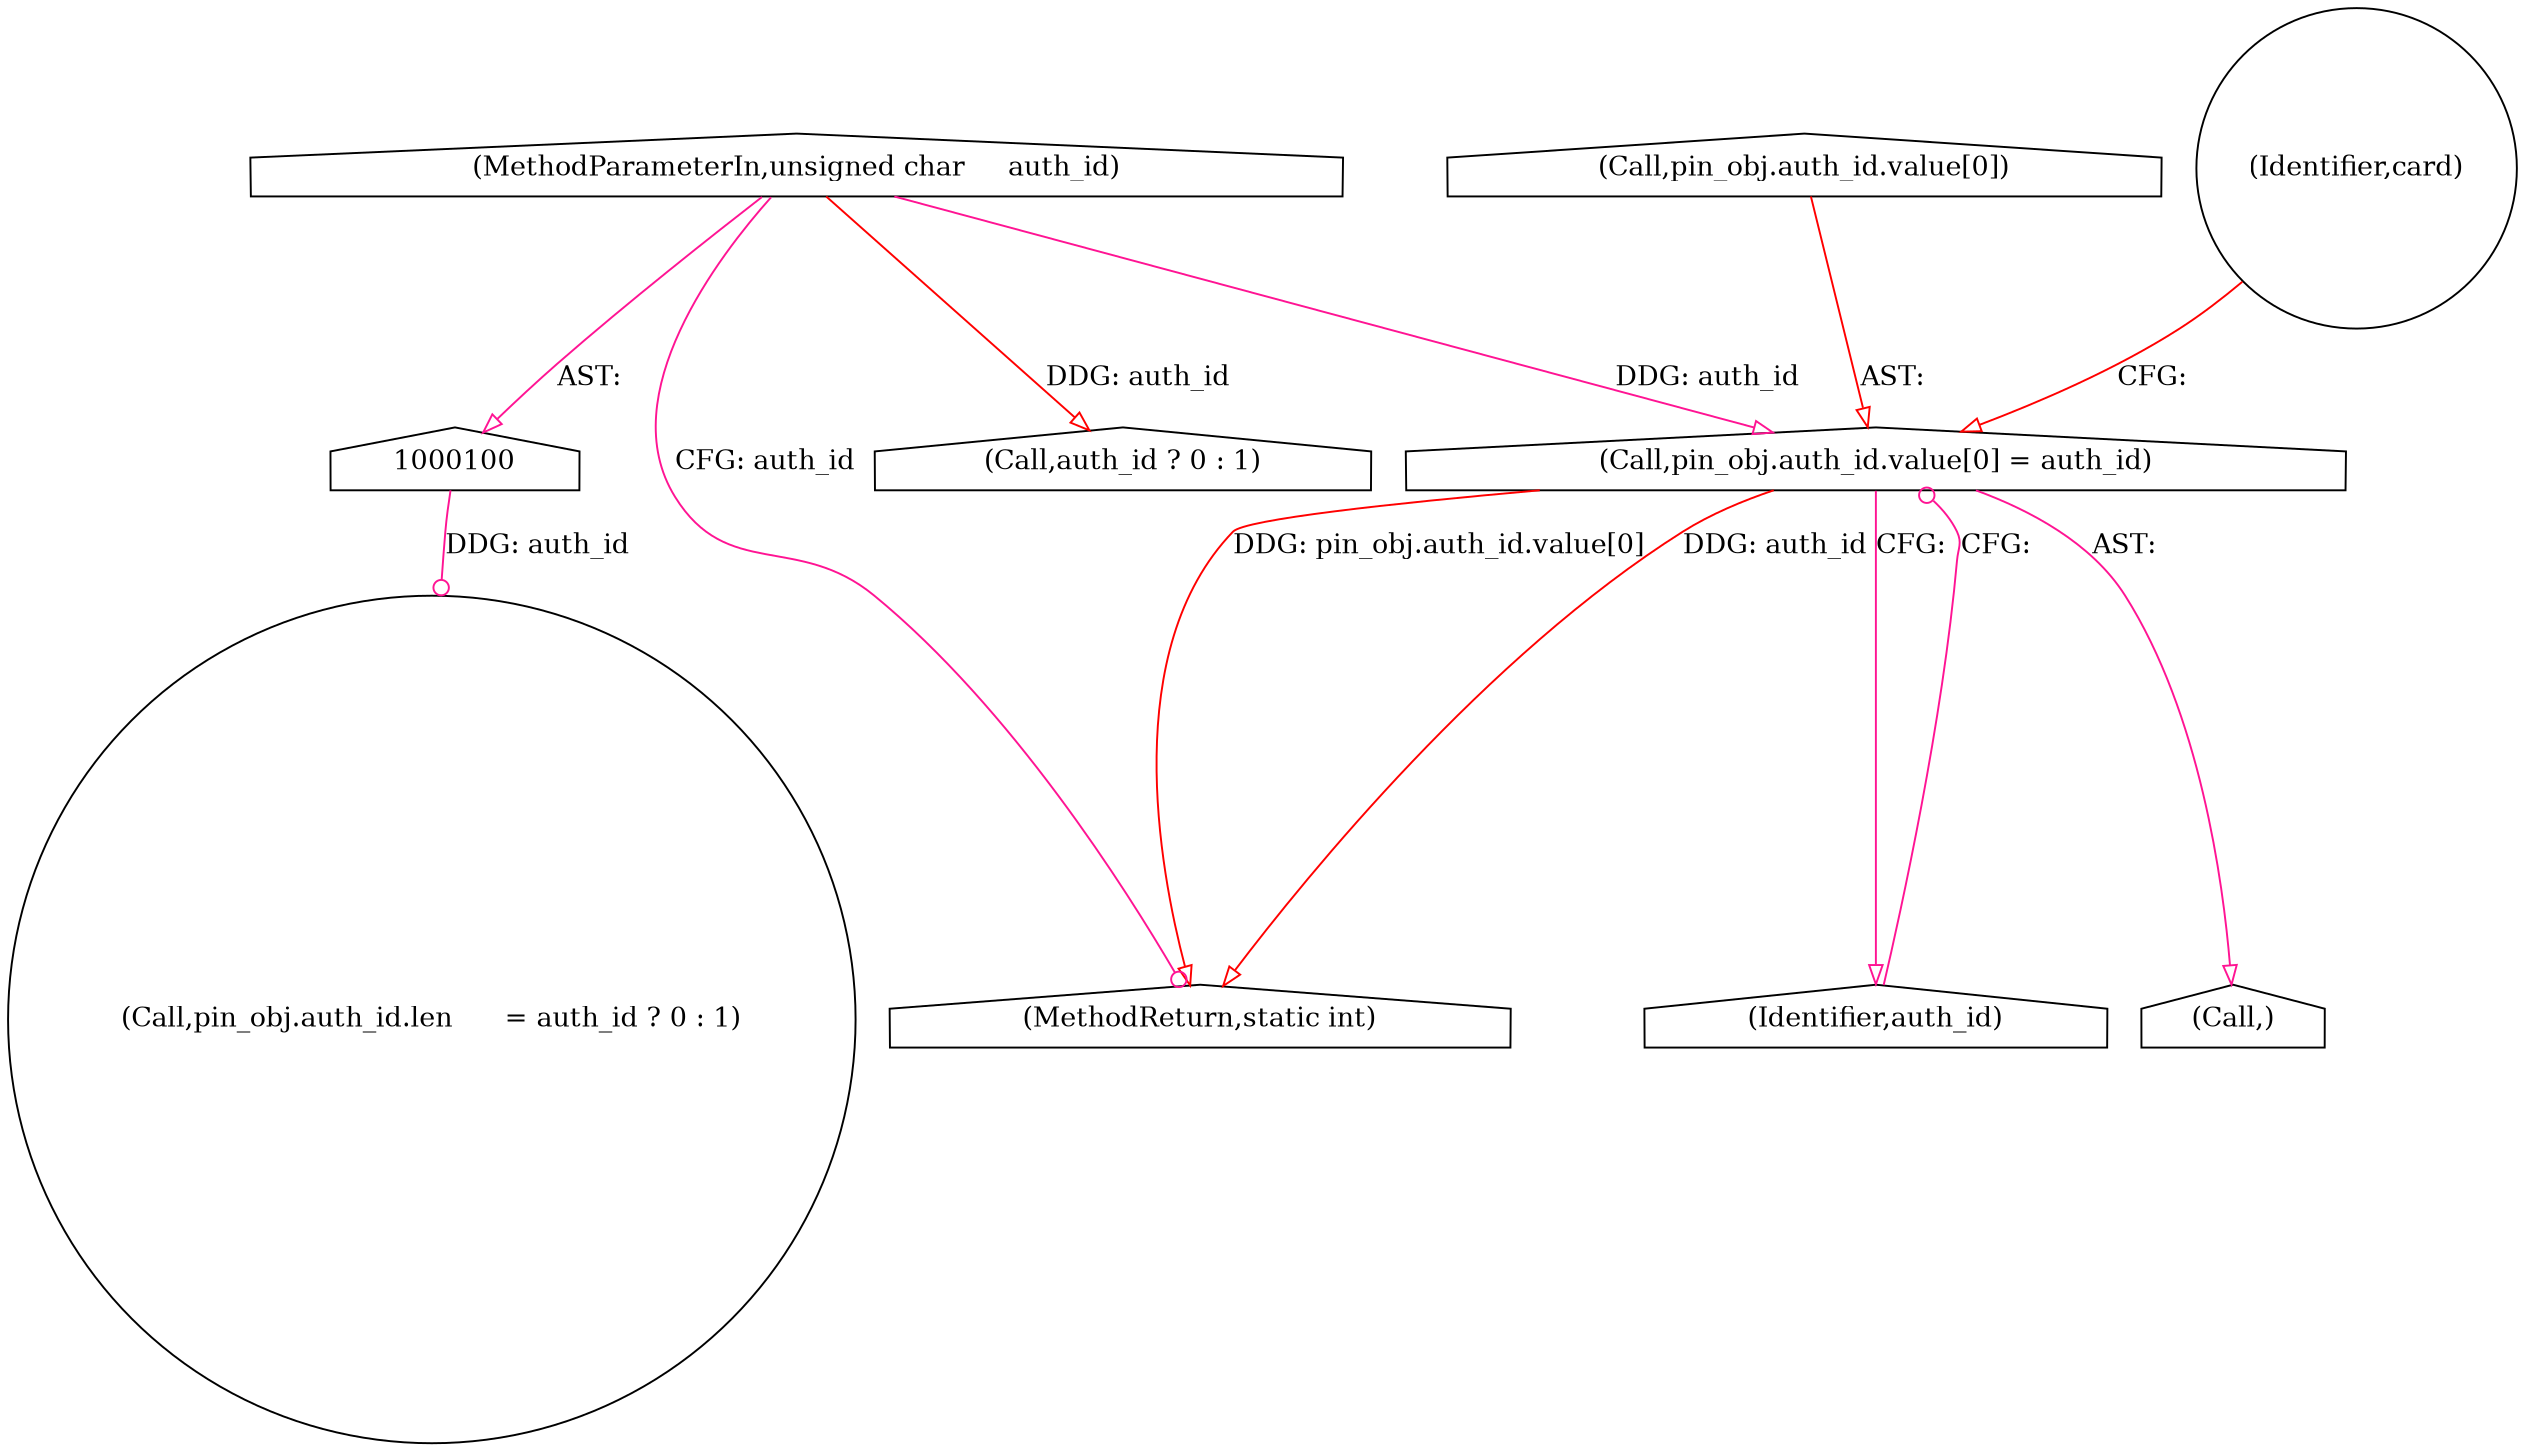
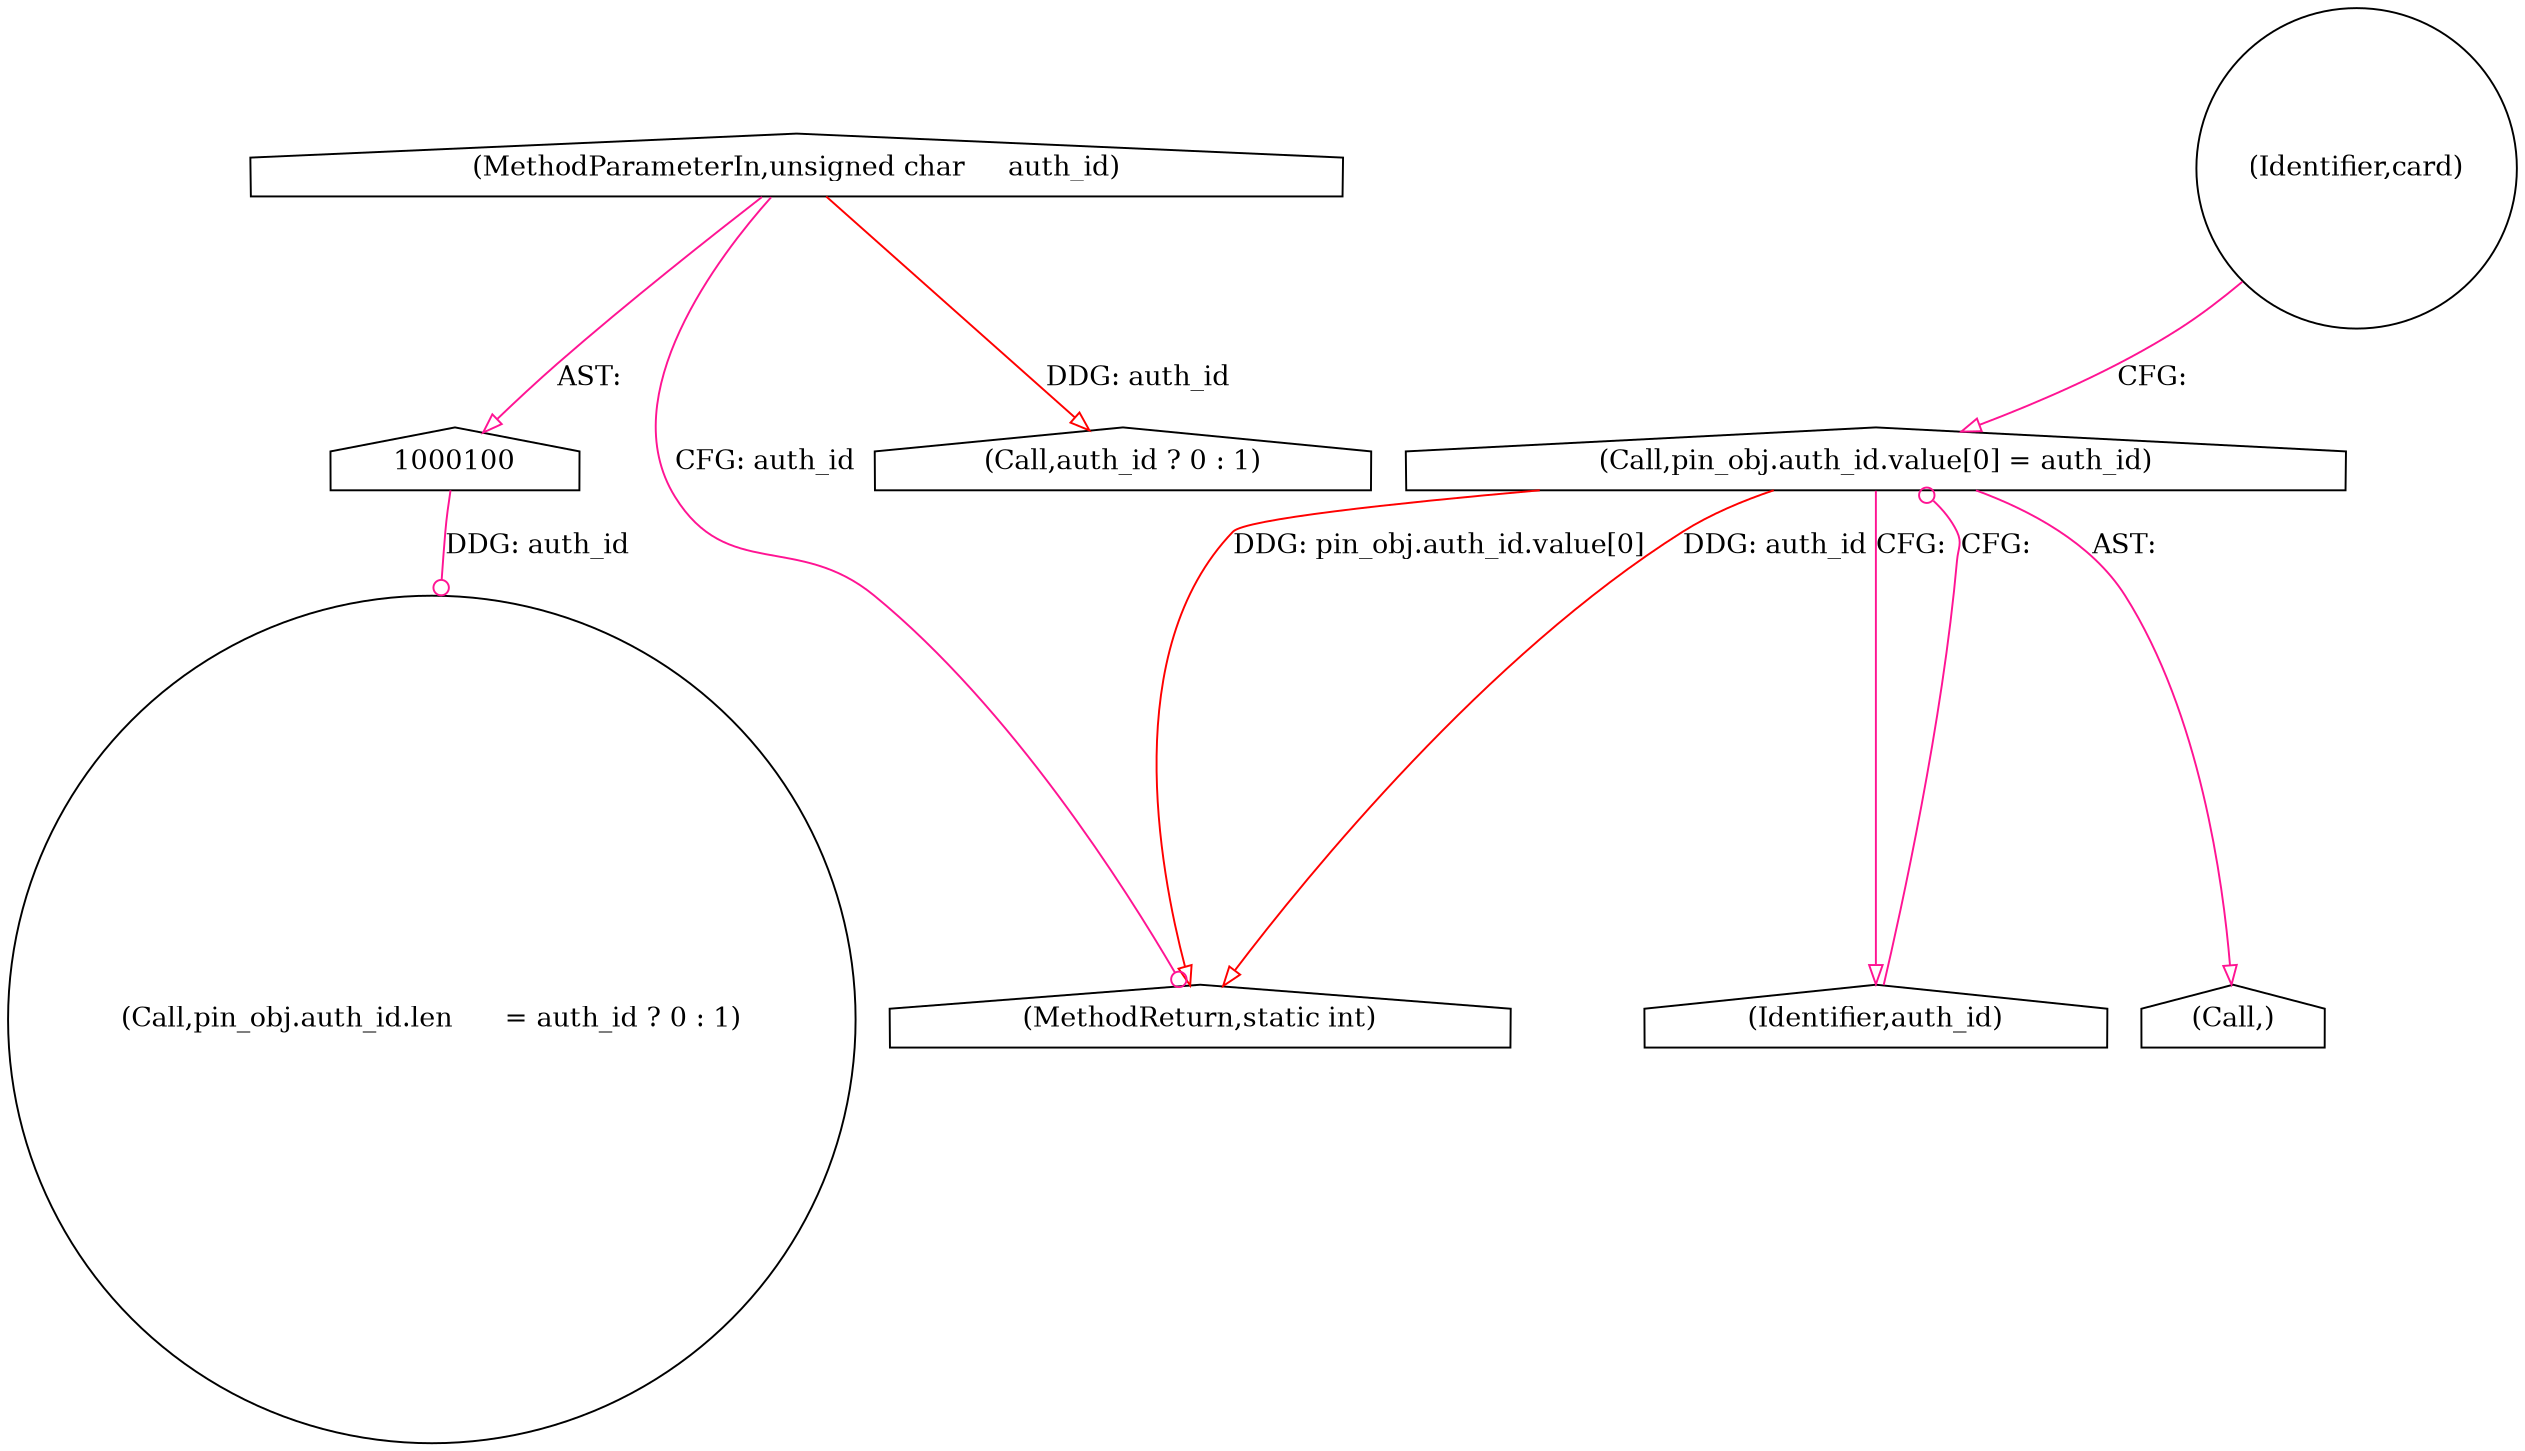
node "(Call,pin_obj.auth_id.value[0])": removed
edge "(MethodParameterIn,unsigned char     auth_id)" -> "(Call,pin_obj.auth_id.value[0] = auth_id)": removed, label "DDG: auth_id"
edge "(Identifier,card)" -> "(Call,pin_obj.auth_id.value[0] = auth_id)": color red -> deeppink
